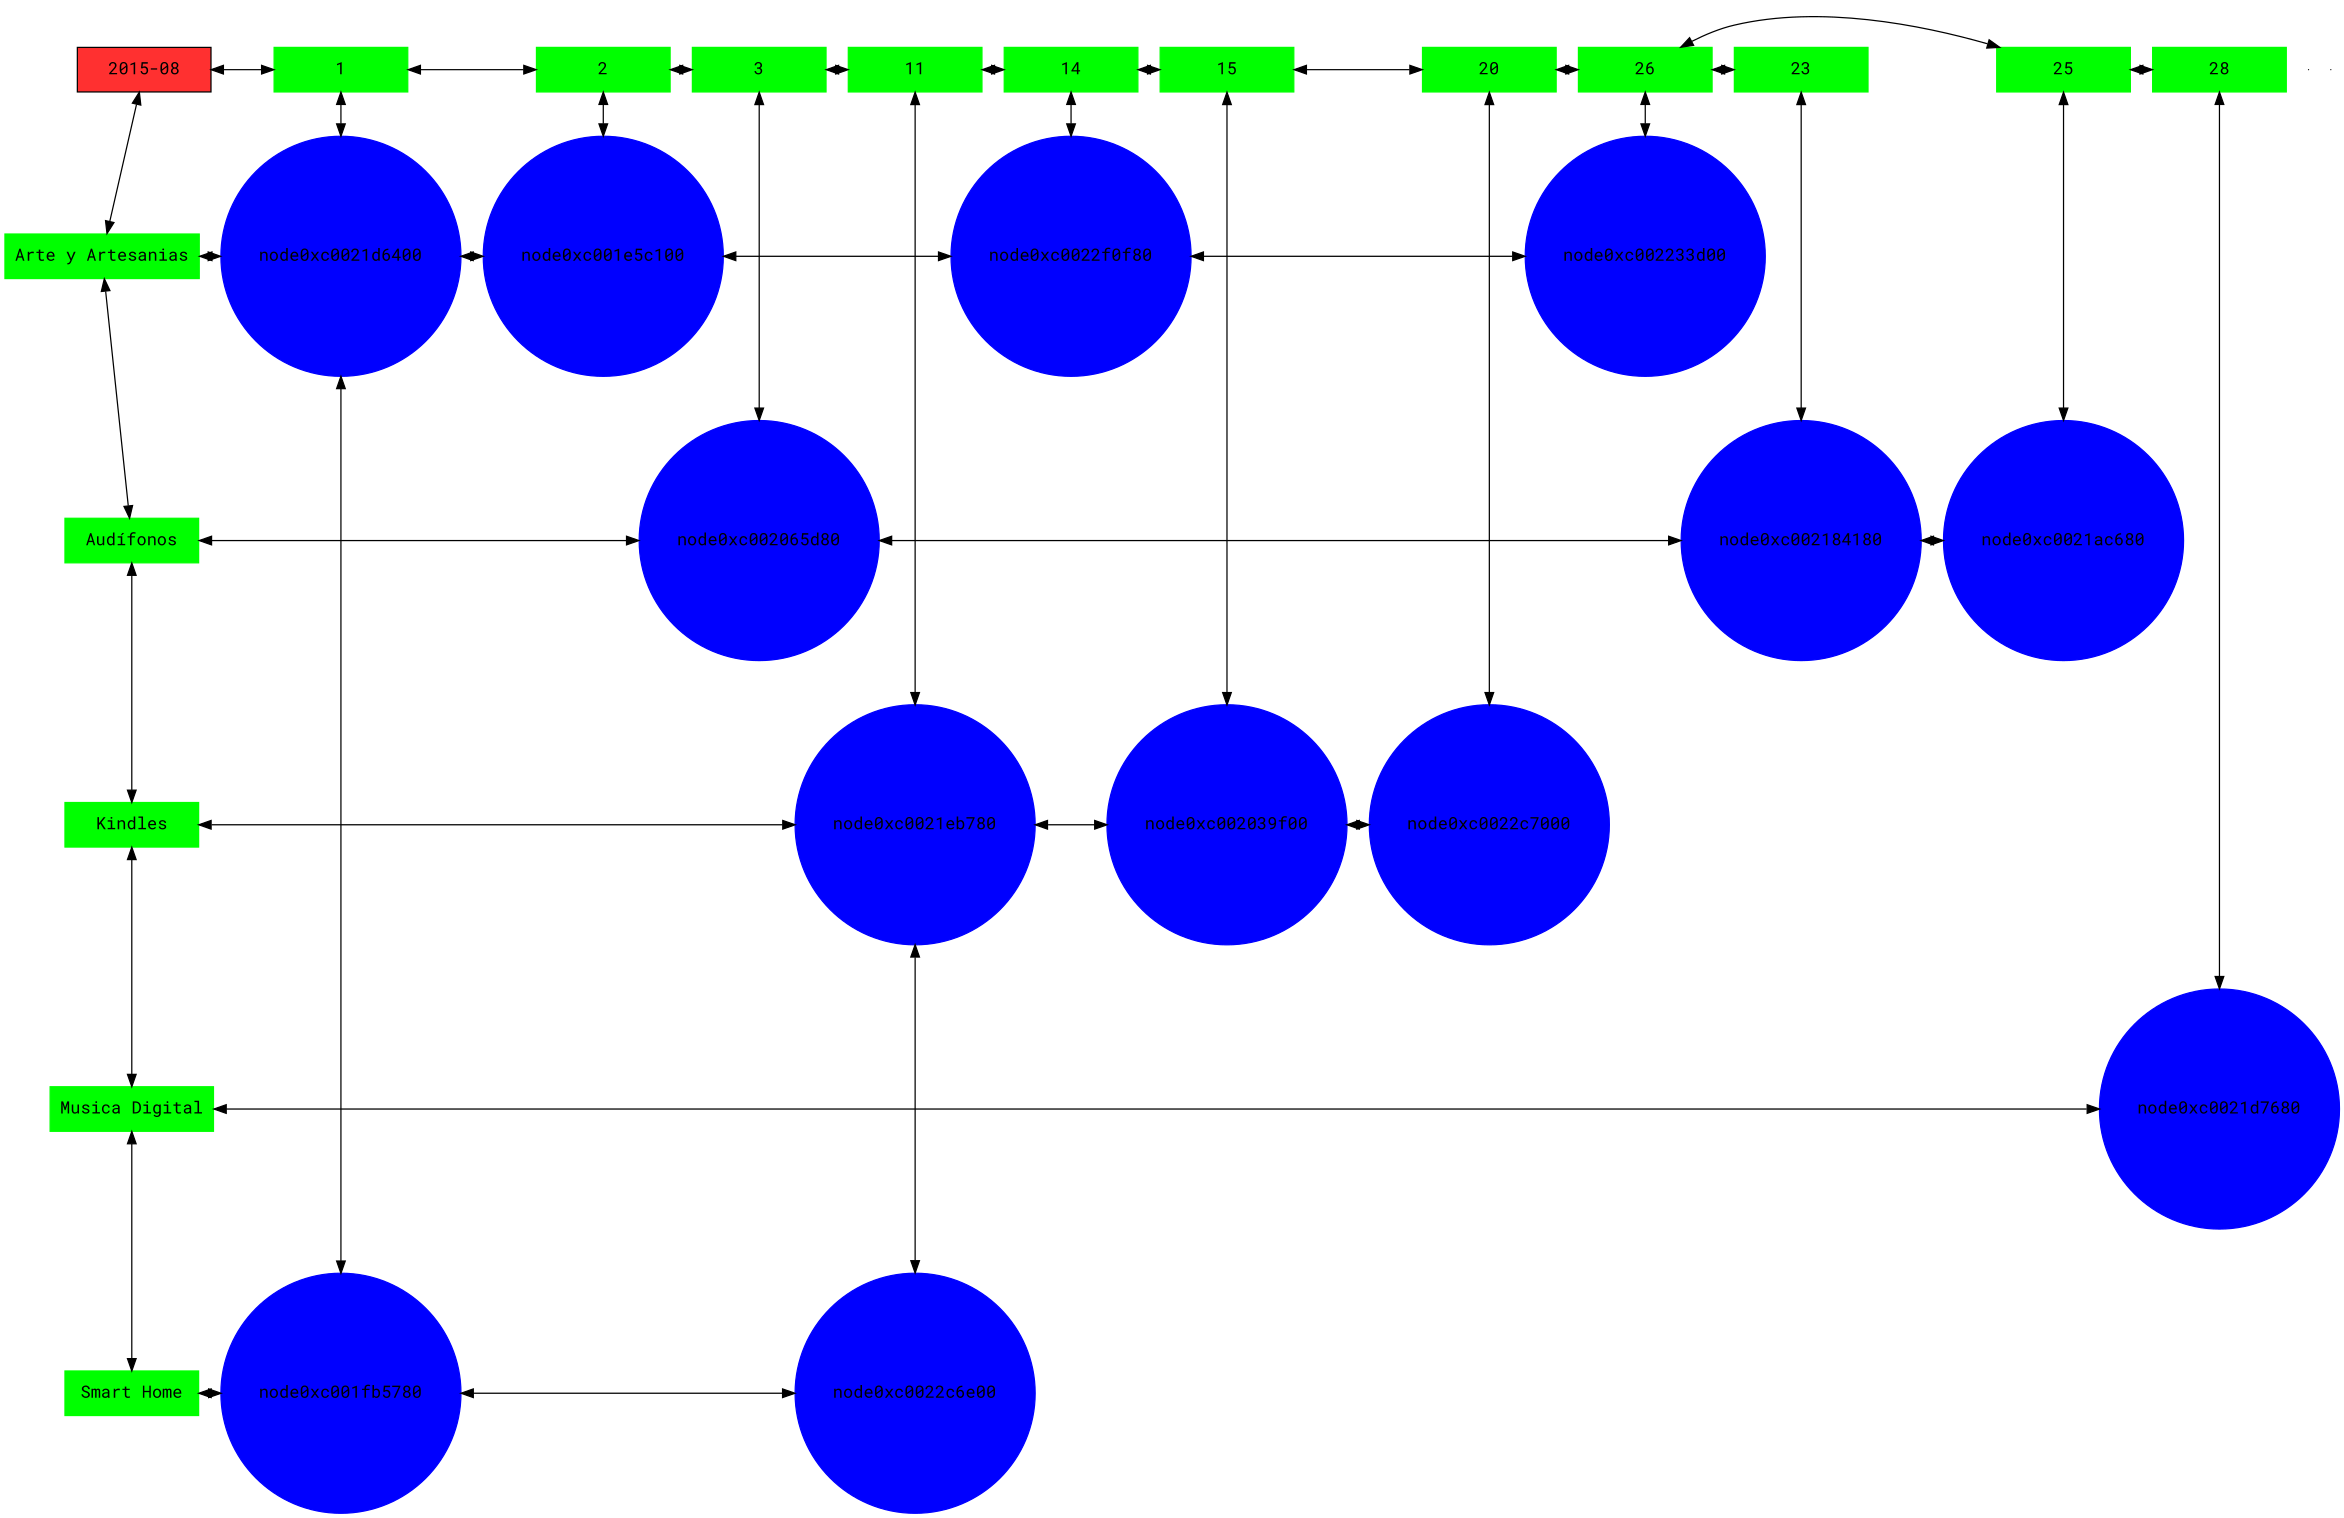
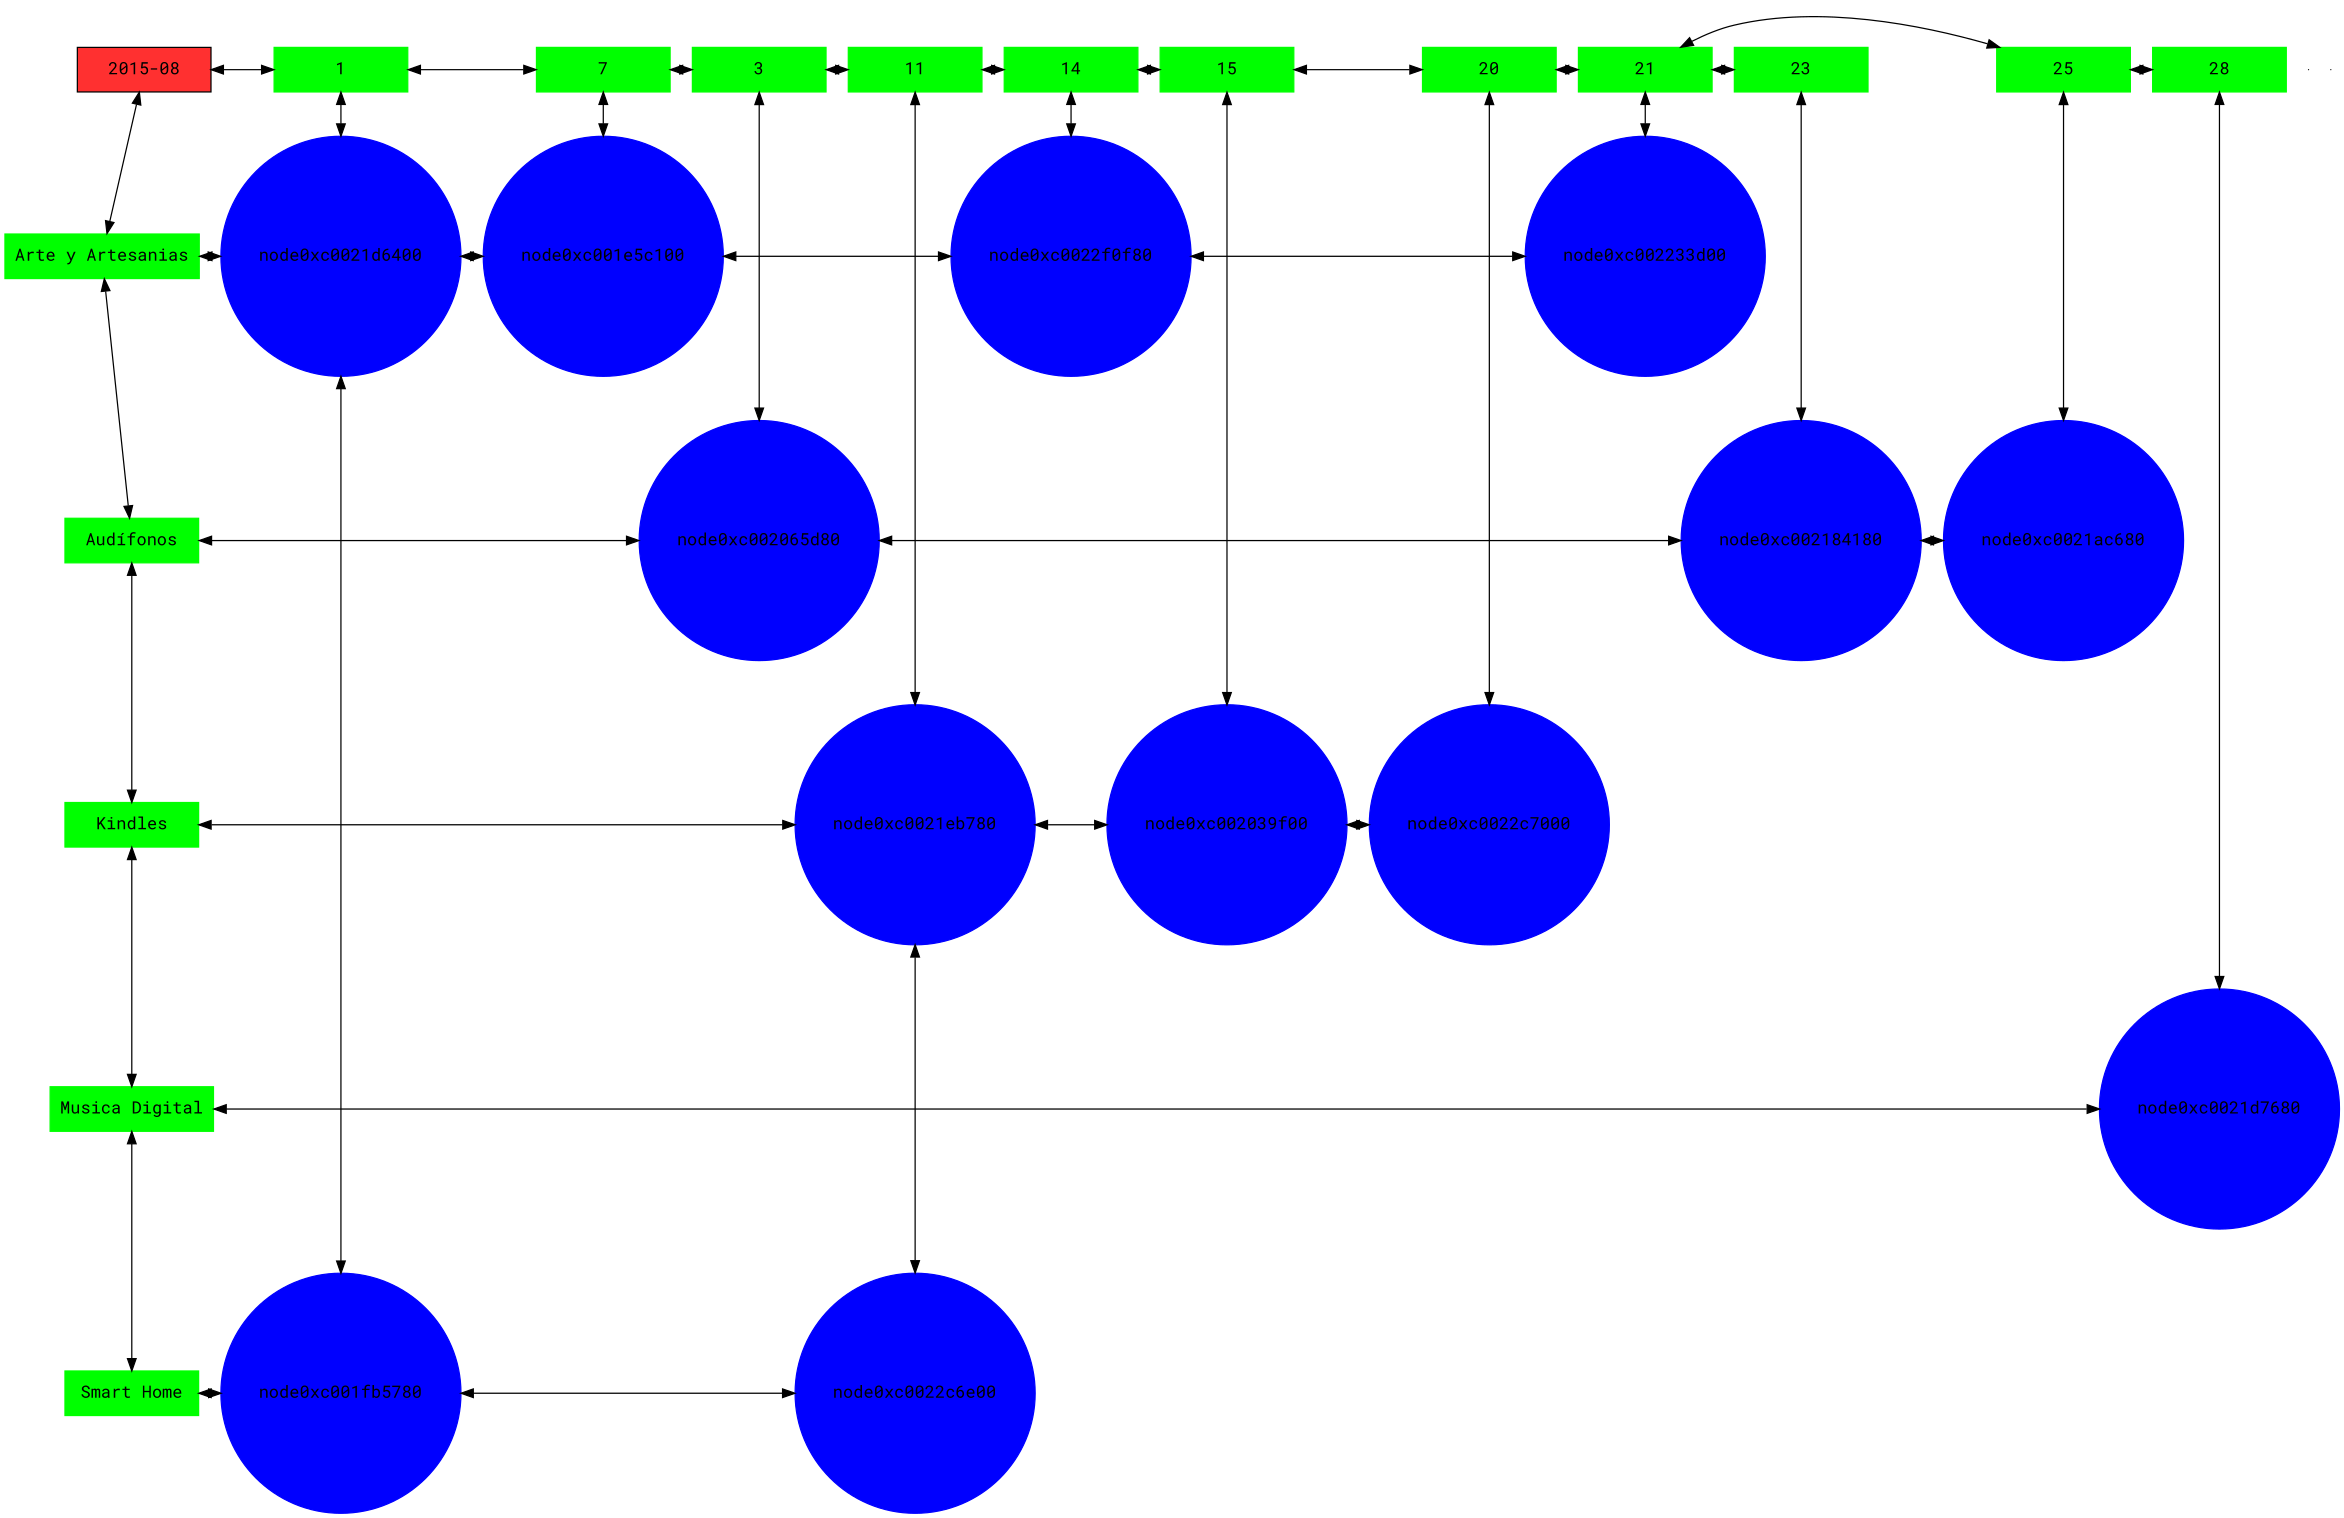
node "2": label "2" -> "7"
node "26": label "26" -> "21"
